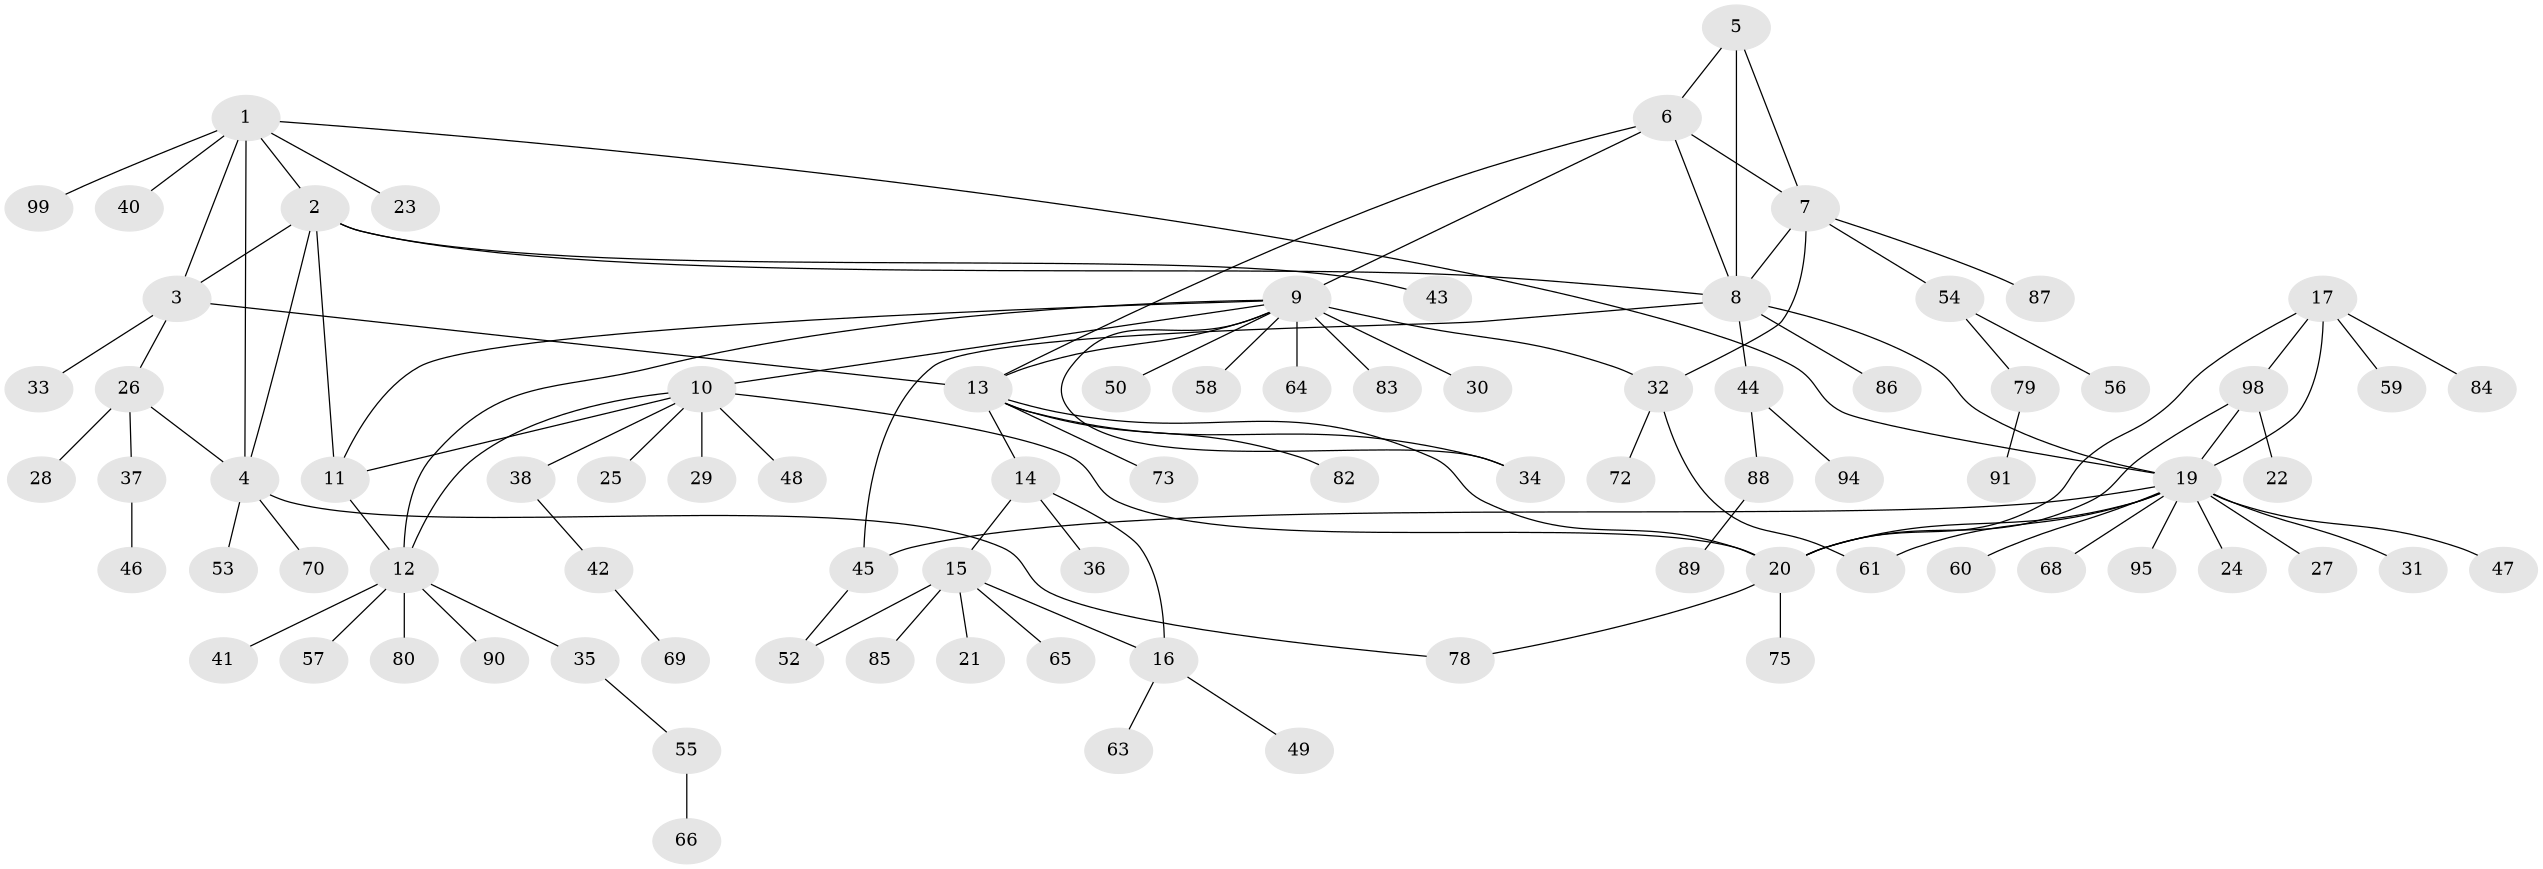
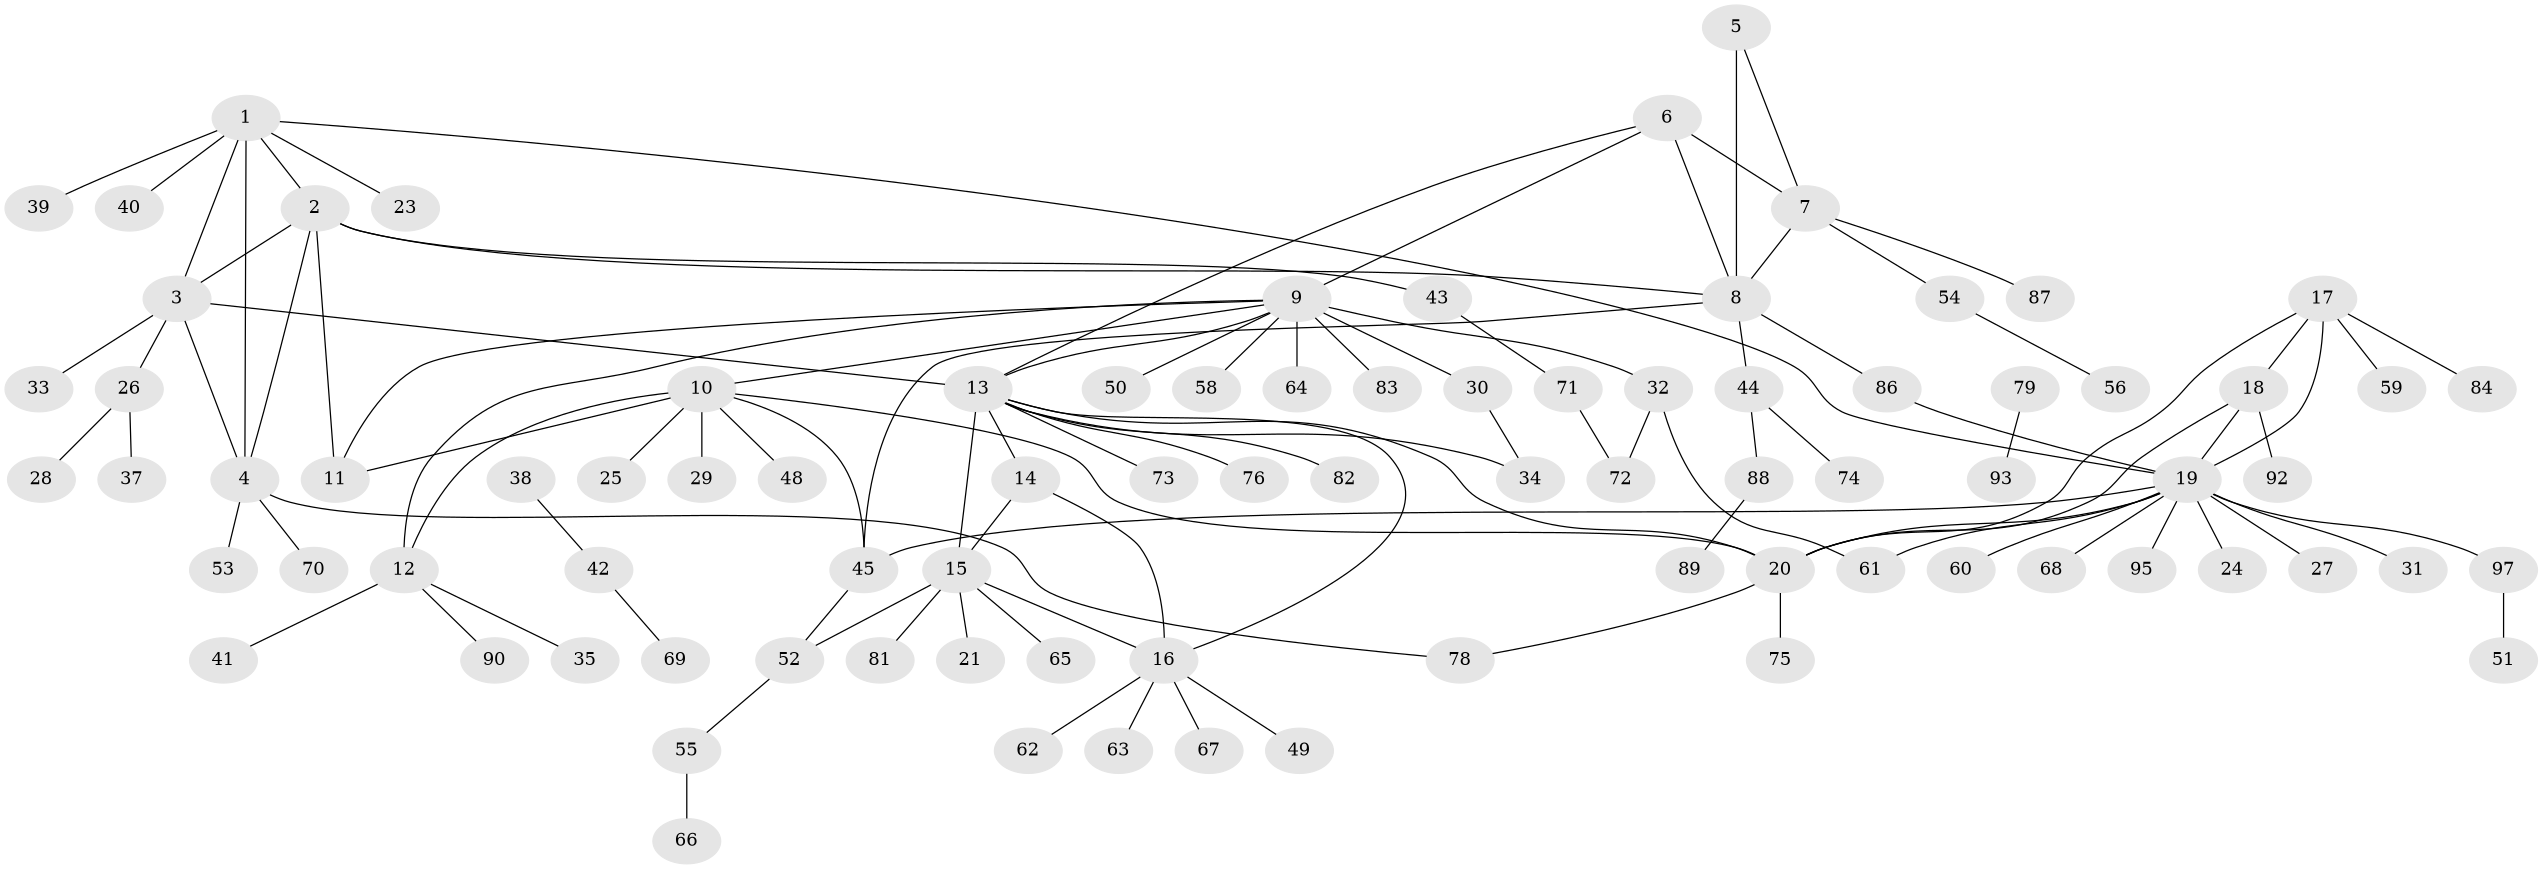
edge "5" -- "6": removed
node "99": label "99" -> "39"
edge "7" -- "32": removed
edge "54" -- "79": removed
node "71": added
node "98": label "98" -> "18"
edge "8" -- "19": now "86" -- "19"
edge "26" -- "4": now "3" -- "4"
edge "10" -- "38": now "10" -- "45"
edge "9" -- "34": now "30" -- "34"
edge "13" -- "16": added
edge "13" -- "15": added
node "76": added
node "94": label "94" -> "74"
node "91": label "91" -> "93"
node "22": label "22" -> "92"
edge "11" -- "12": removed
node "46": removed
node "36": removed
node "47": label "47" -> "97"
node "57": removed
node "80": removed
node "85": label "85" -> "81"
node "51": added
edge "35" -- "55": now "52" -- "55"
node "62": added
node "67": added
